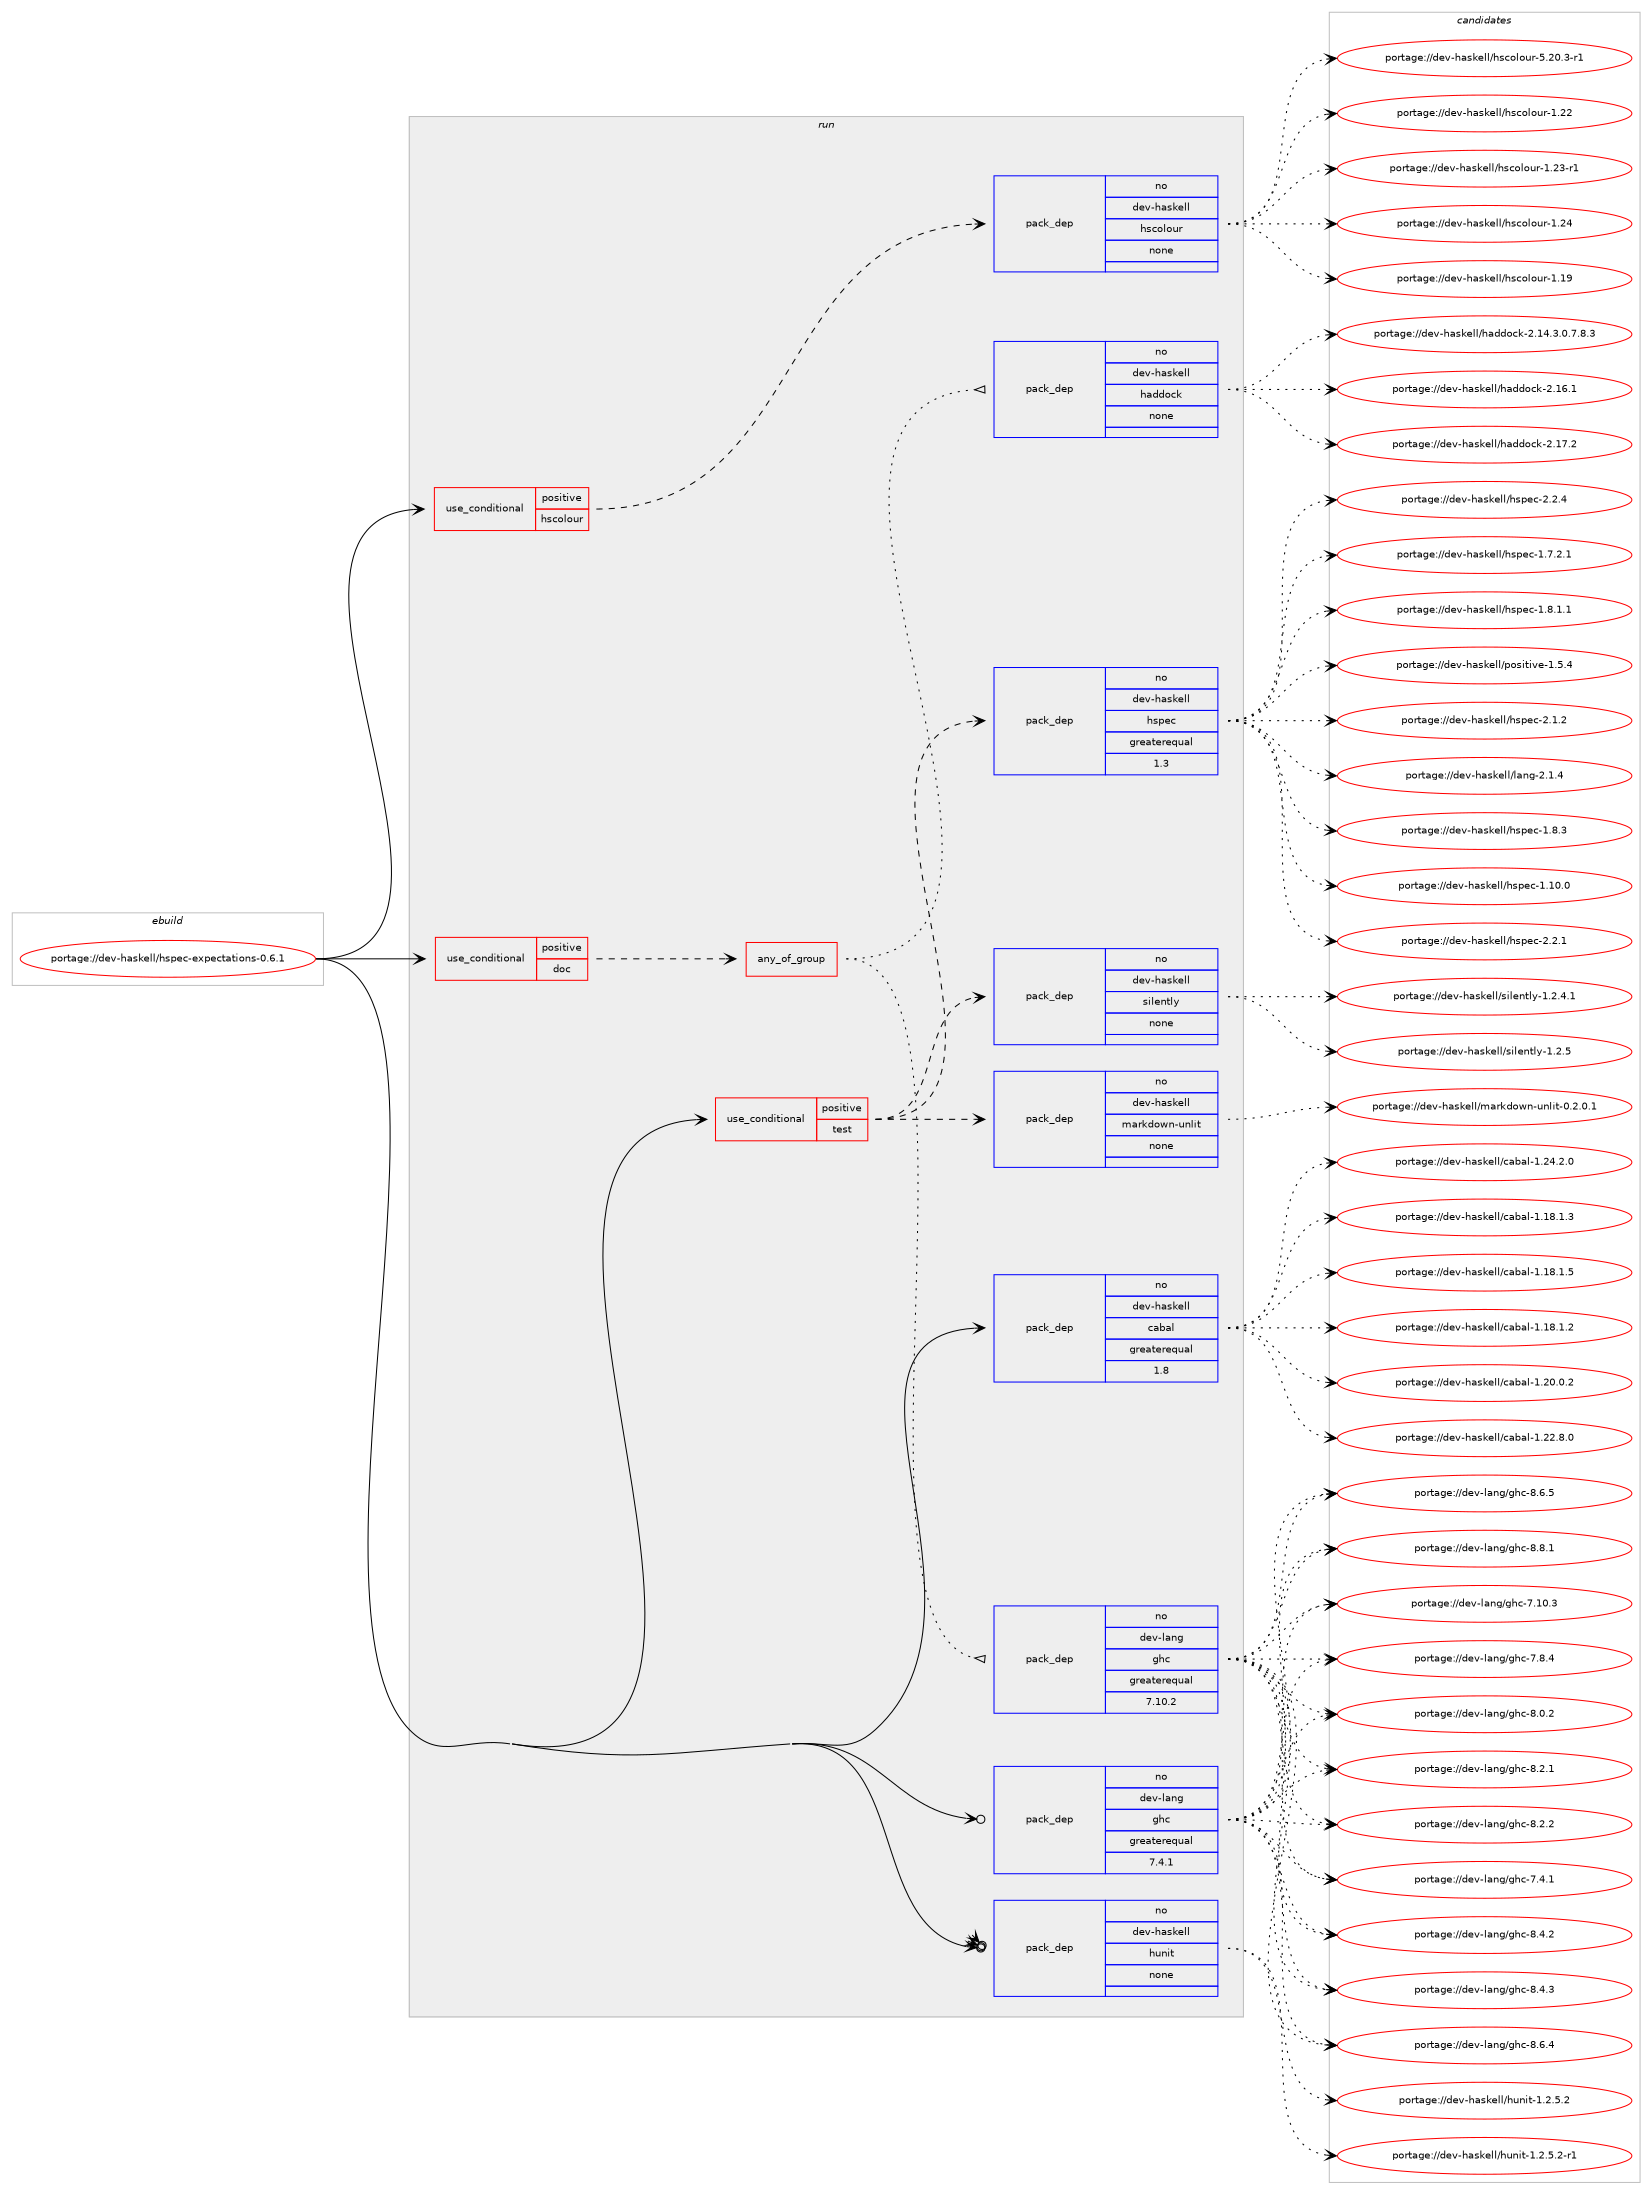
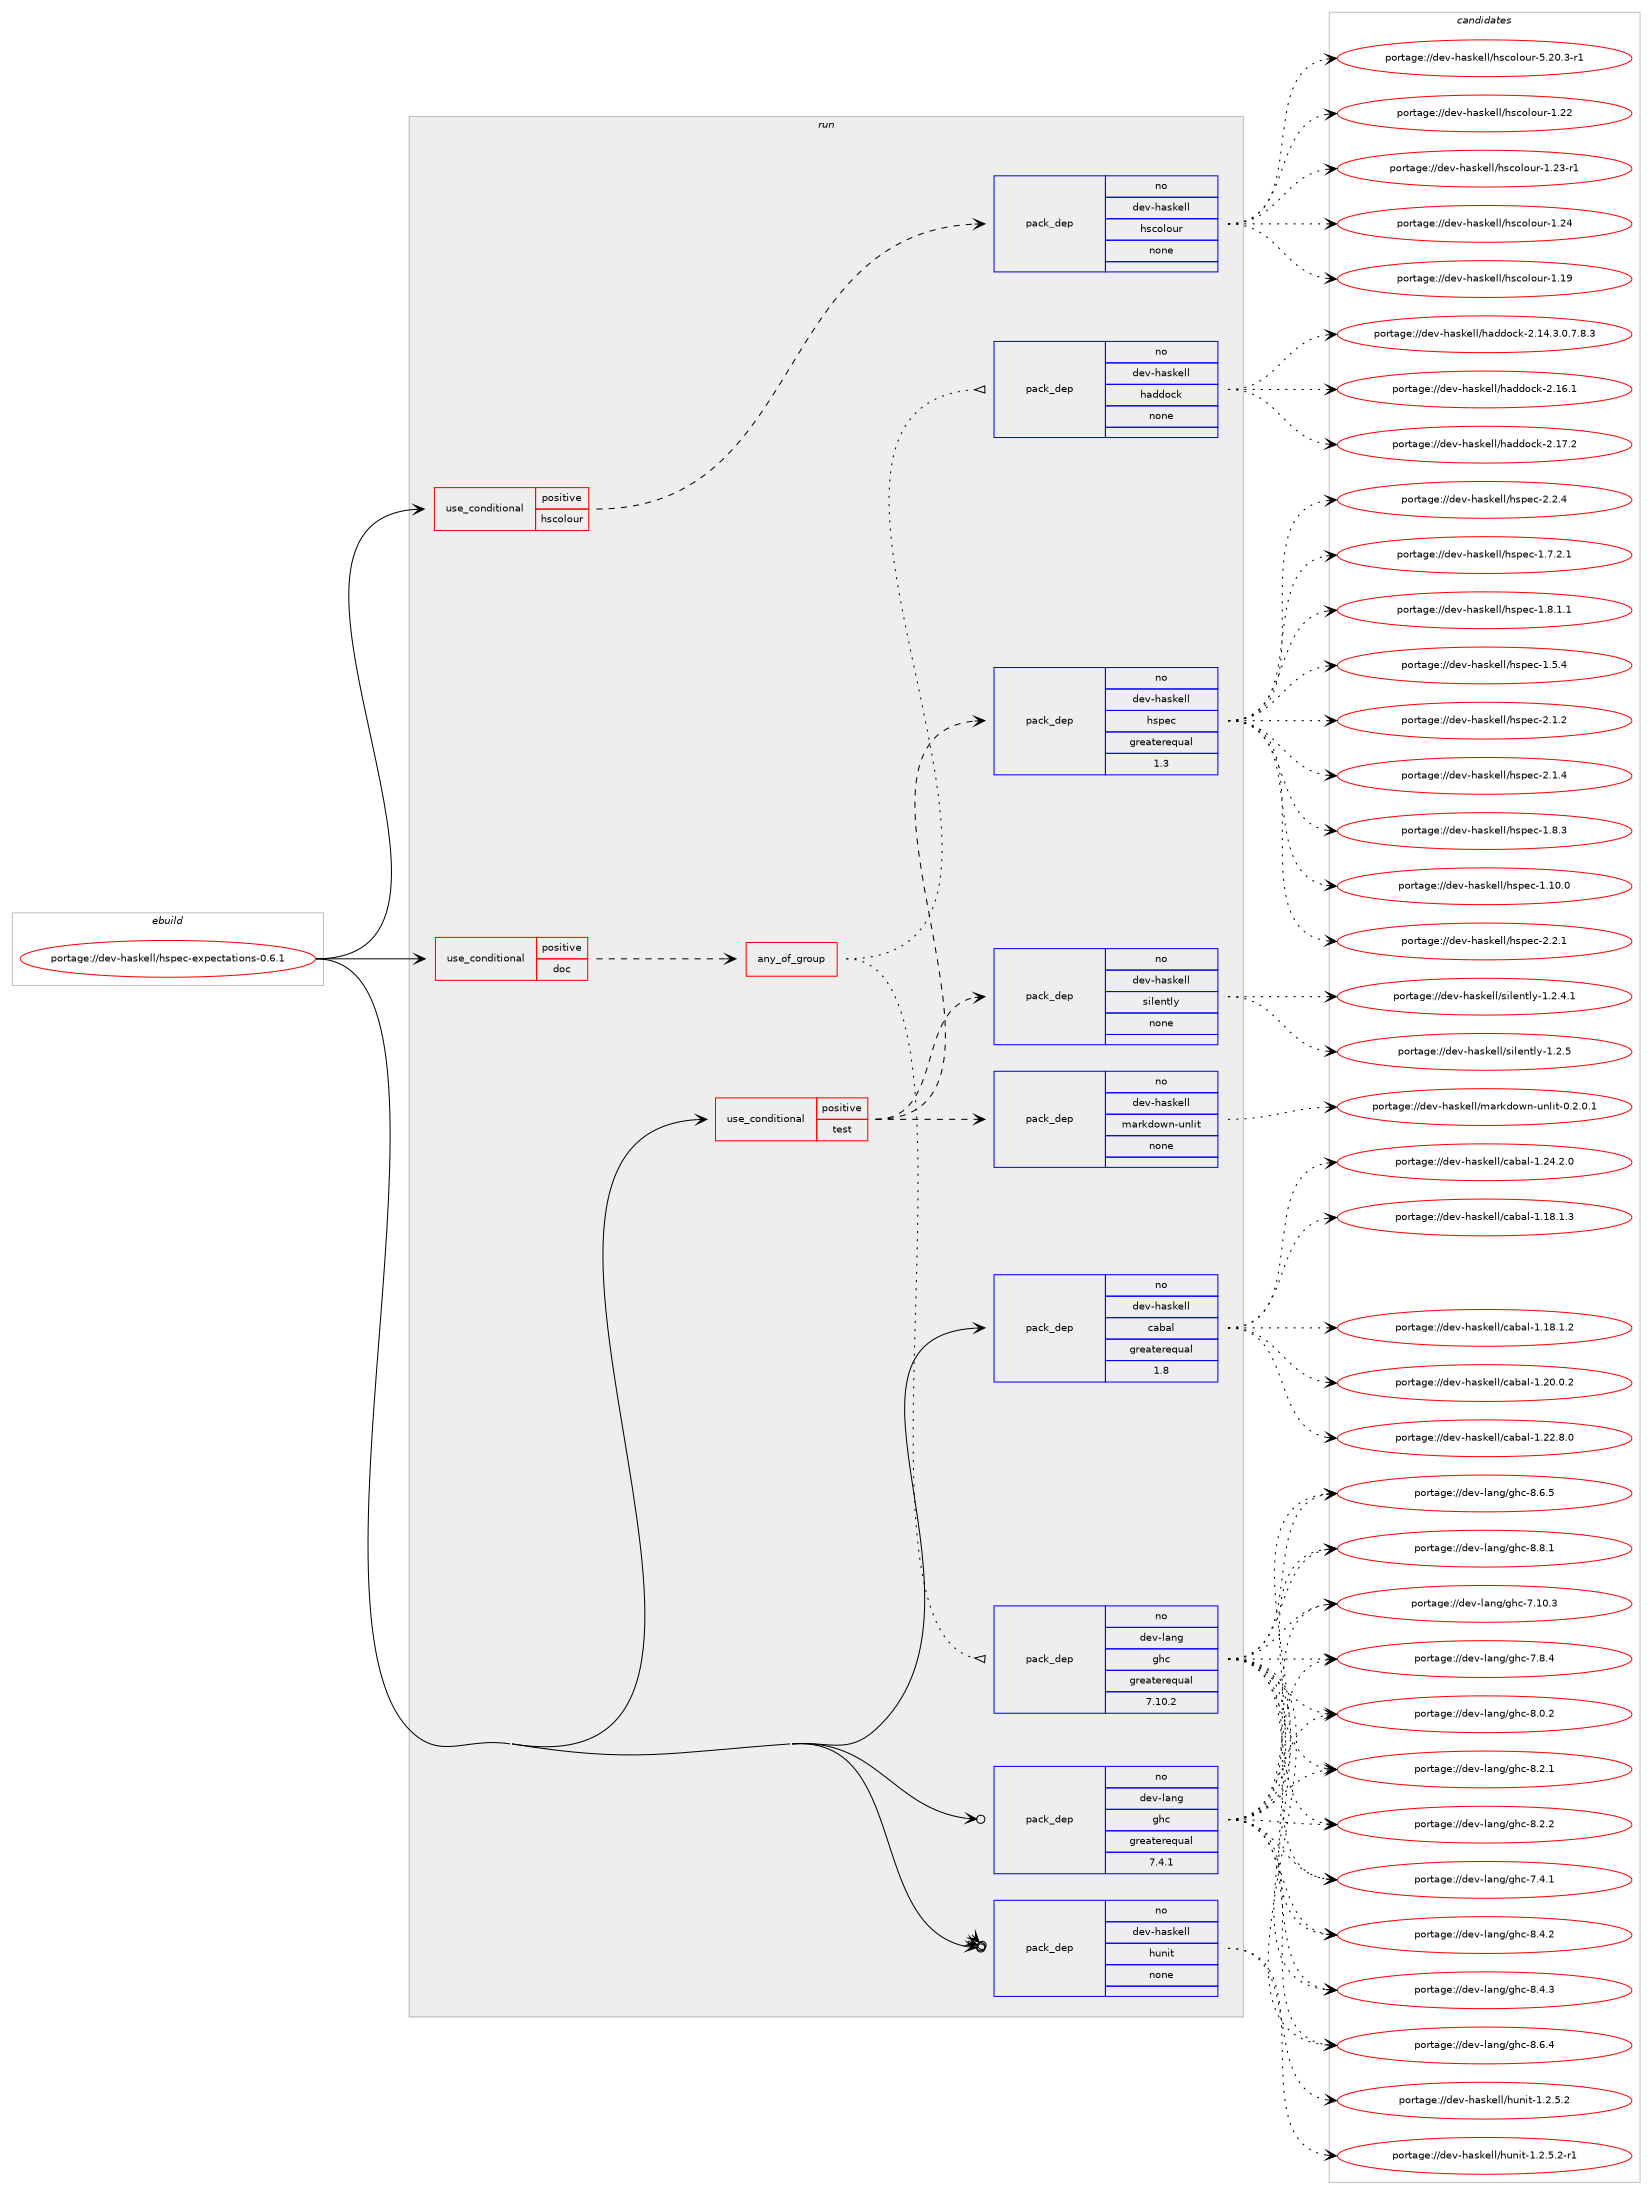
node "portage://dev-haskell/positive-1.5.4": label "portage://dev-haskell/positive-1.5.4" -> "portage://dev-haskell/hspec-1.5.4"
node "portage://dev-haskell/lang-2.1.4": label "portage://dev-haskell/lang-2.1.4" -> "portage://dev-haskell/hspec-2.1.4"
node "portage://dev-haskell/cabal-1.18.1.5": removed
